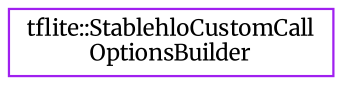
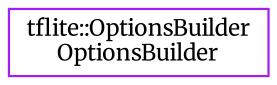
node "tflite::StablehloCustomCall OptionsBuilder": label "tflite::StablehloCustomCall OptionsBuilder" -> "tflite::OptionsBuilder OptionsBuilder"
